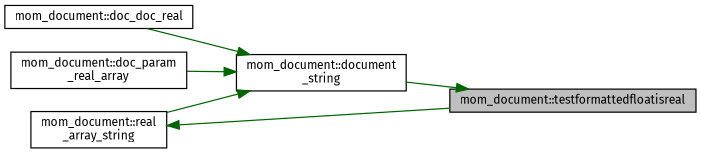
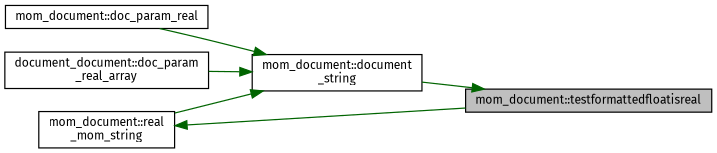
node "mom_document::doc_doc_real": label "mom_document::doc_doc_real" -> "mom_document::doc_param_real"
node "mom_document::doc_param _real_array": label "mom_document::doc_param _real_array" -> "document_document::doc_param _real_array"
node "mom_document::real _array_string": label "mom_document::real _array_string" -> "mom_document::real _mom_string"
